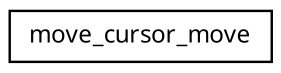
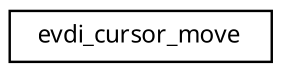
node "move_cursor_move": label "move_cursor_move" -> "evdi_cursor_move"
